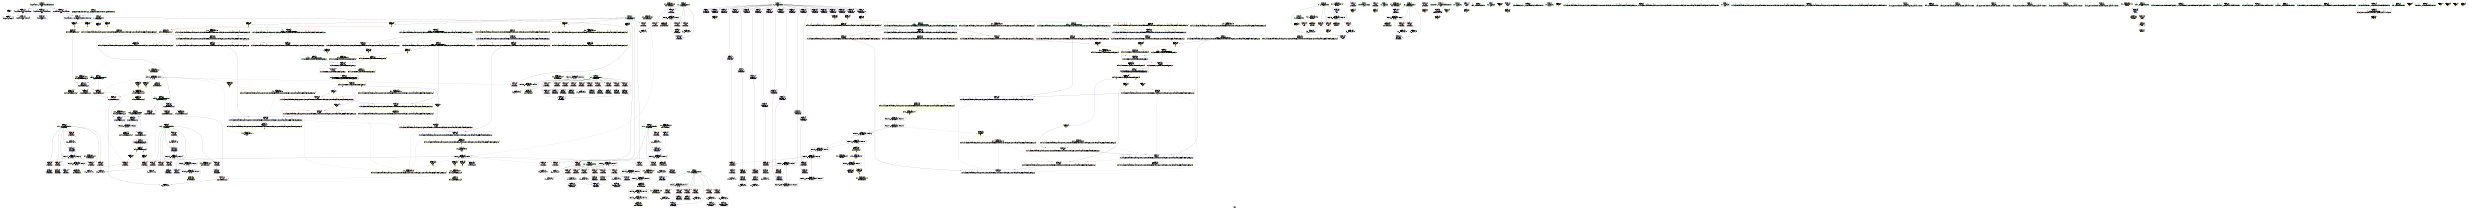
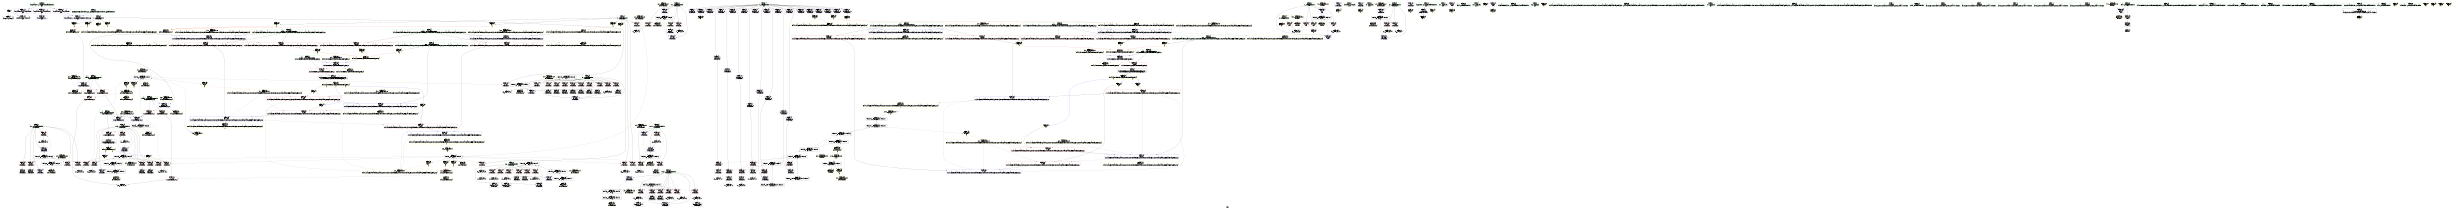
node "NodeID: 385": added
